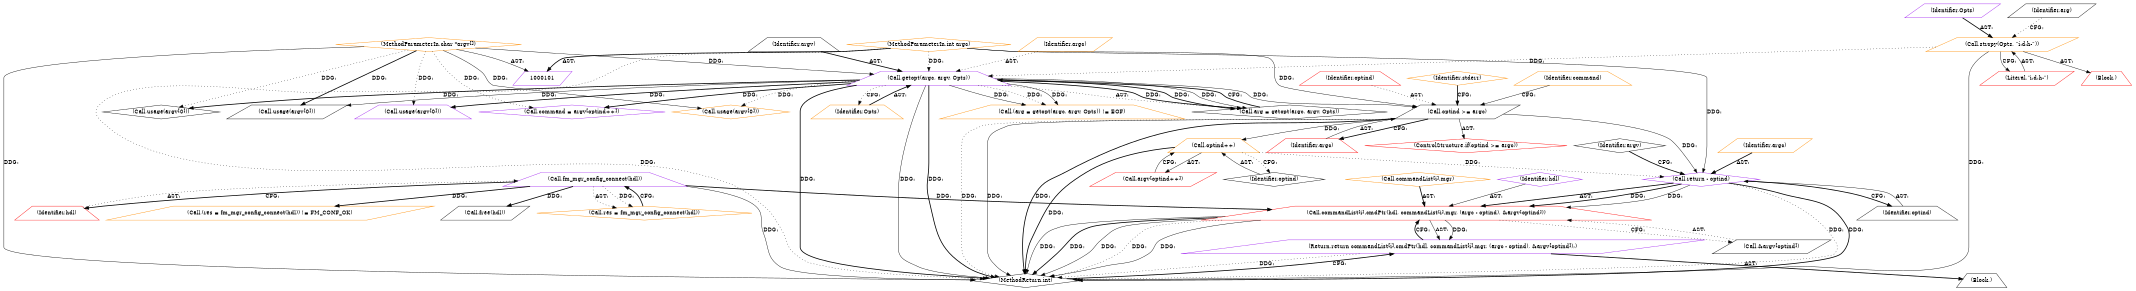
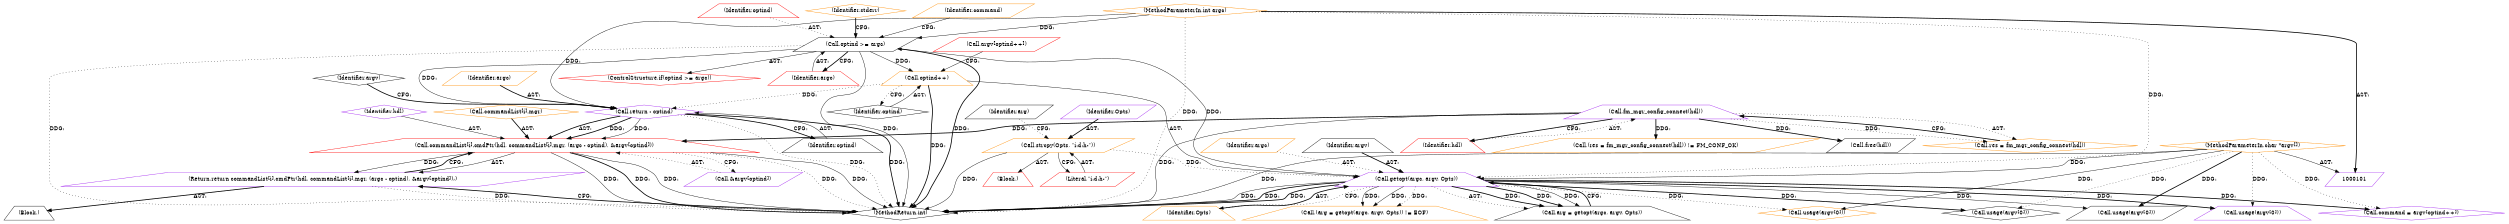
node "(Identifier,command)": shape trapezium -> parallelogram
node "(Call,arg = getopt(argc, argv, Opts))": shape diamond -> trapezium
edge "(Call,optind++)" -> "(Call,argv[optind++])": now "(Call,optind++)" -> "(Call,getopt(argc, argv, Opts))"
node "(Call,&argv[optind])": color black -> purple
